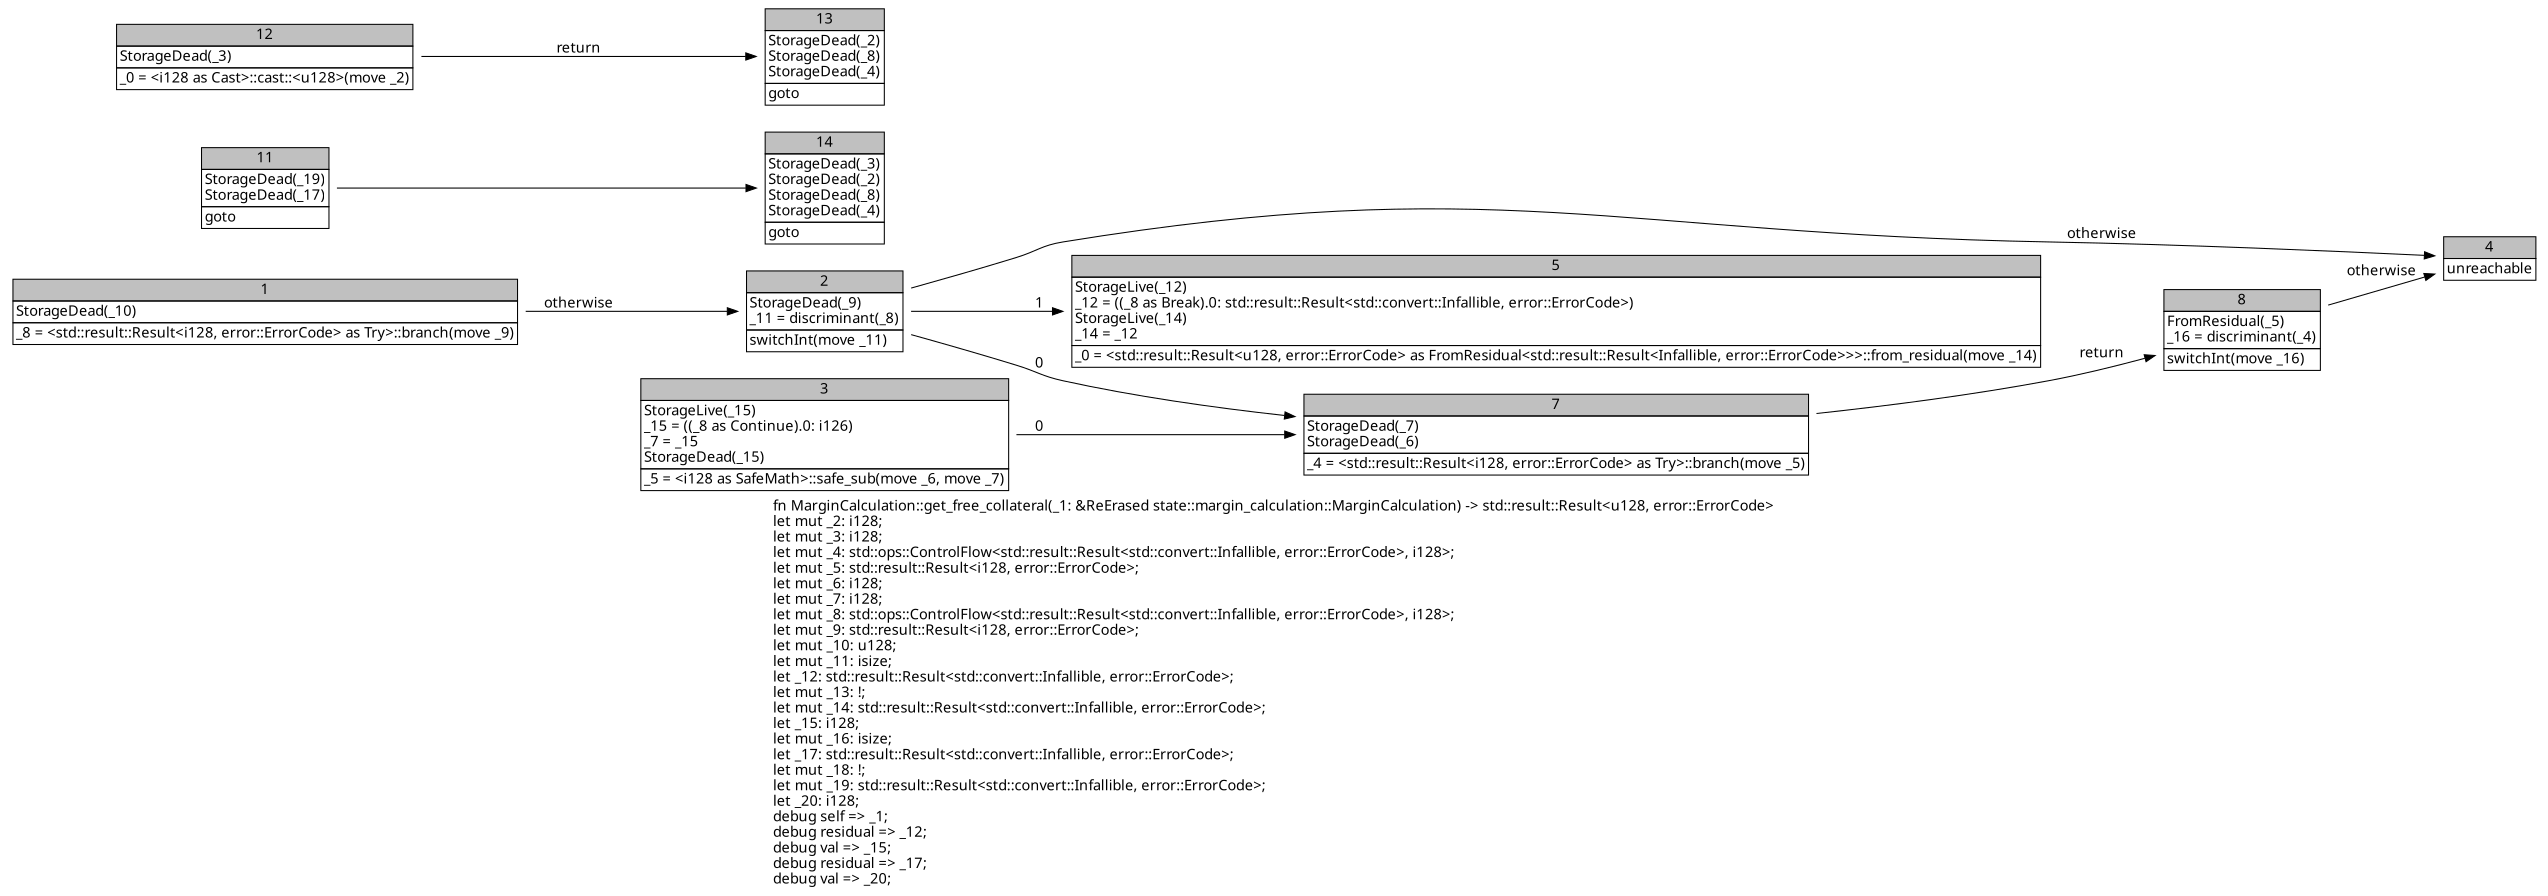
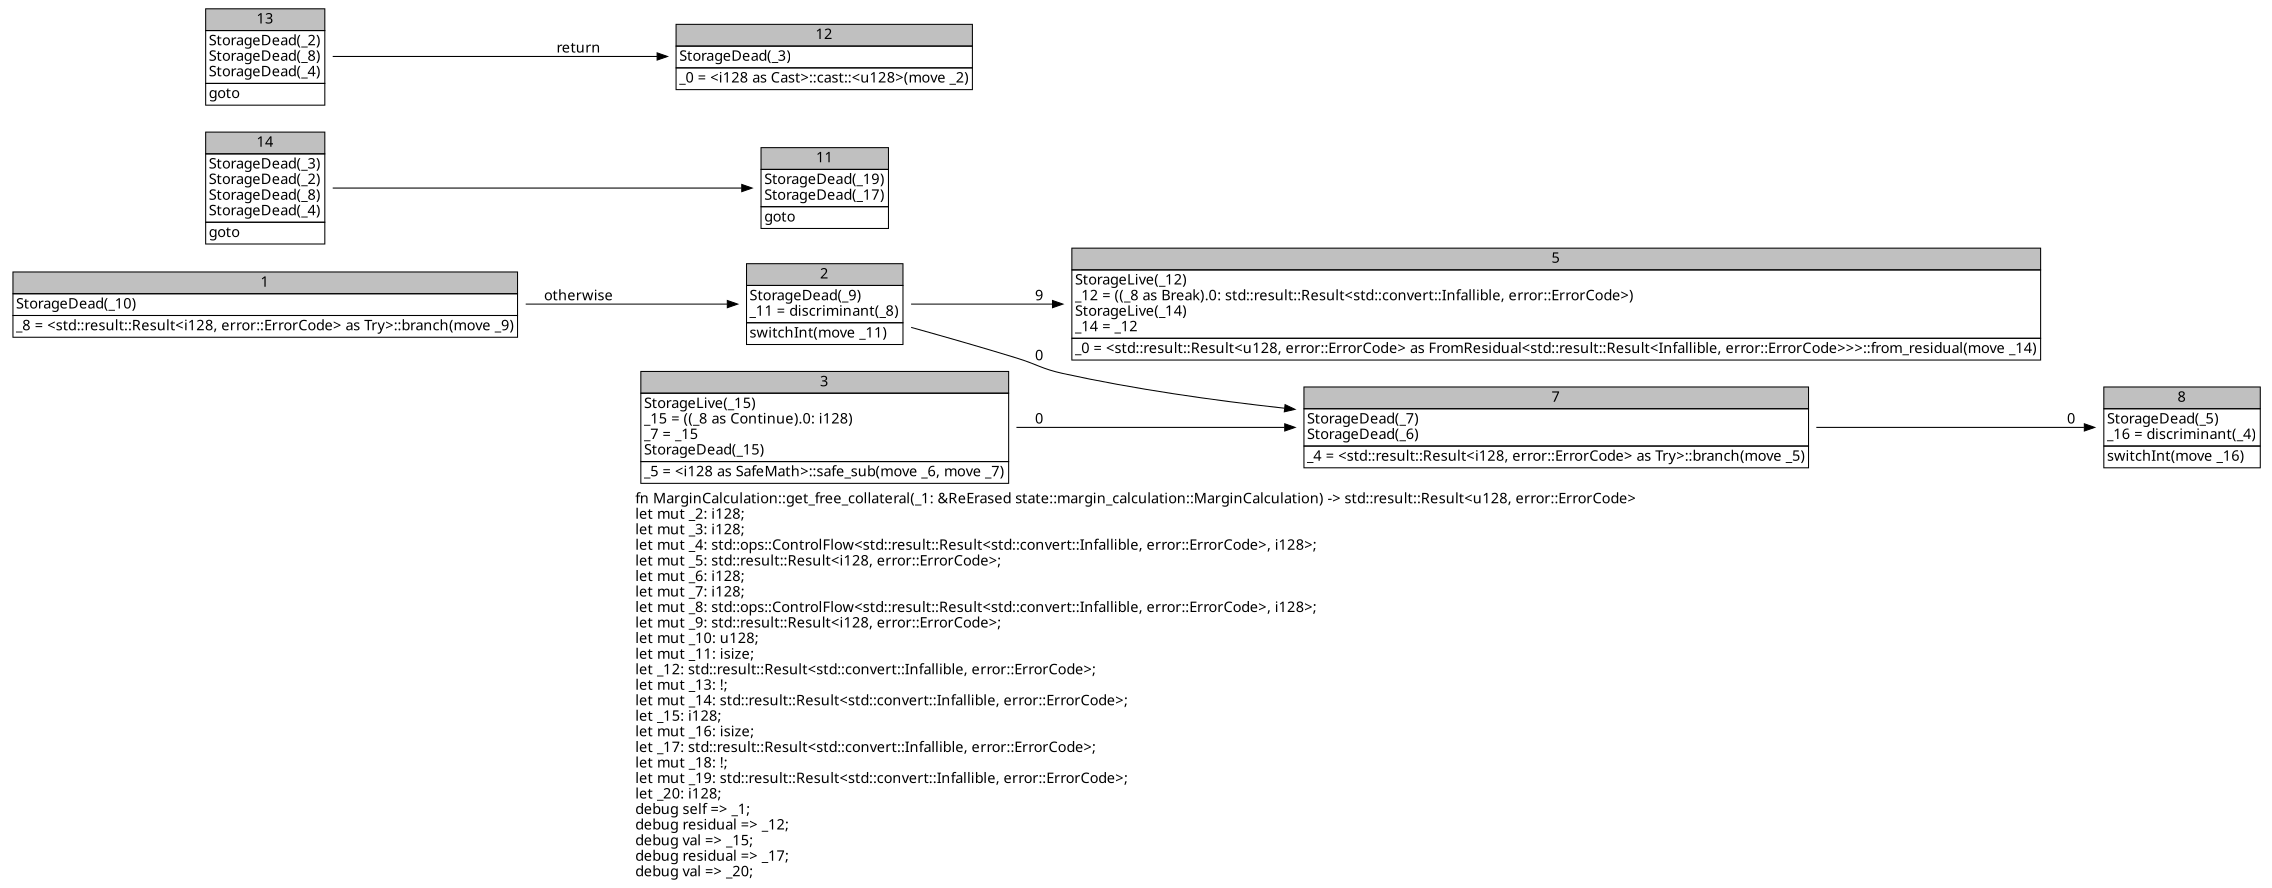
edge "12" -> "13": reversed
edge "11" -> "14": reversed
node "4": removed
edge "2" -> "5": label "1" -> "9"
node "8": text "FromResidual(_5)" -> "StorageDead(_5)"
edge "7" -> "8": label "return" -> "0"
node "3": text "_15 = ((_8 as Continue).0: i126)" -> "_15 = ((_8 as Continue).0: i128)"
